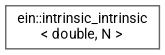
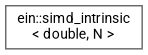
node "ein::intrinsic_intrinsic < double, N >": label "ein::intrinsic_intrinsic < double, N >" -> "ein::simd_intrinsic < double, N >"
